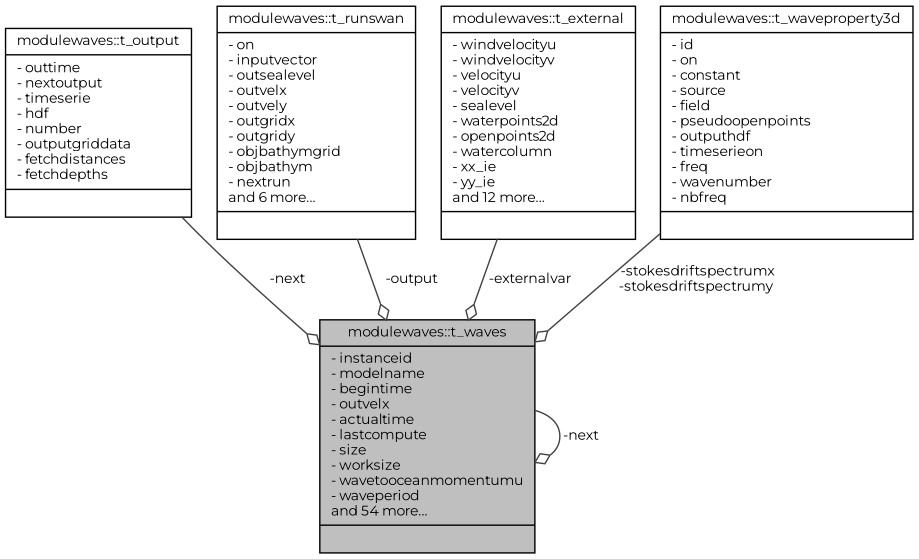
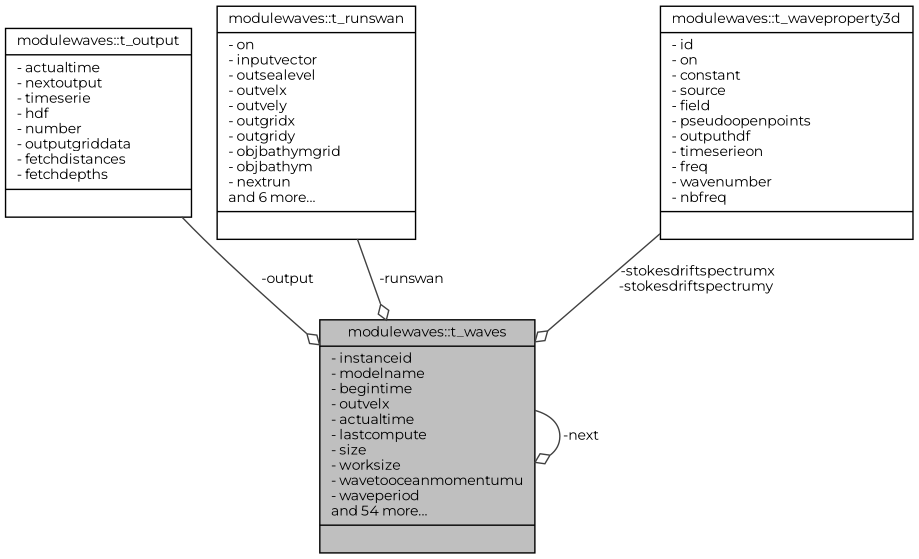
node "modulewaves::t_output": text "- outtime" -> "- actualtime"
node "modulewaves::t_external": removed
edge "modulewaves::t_output" -> "modulewaves::t_waves": label " -next" -> " -output"
edge "modulewaves::t_runswan" -> "modulewaves::t_waves": label " -output" -> " -runswan"
